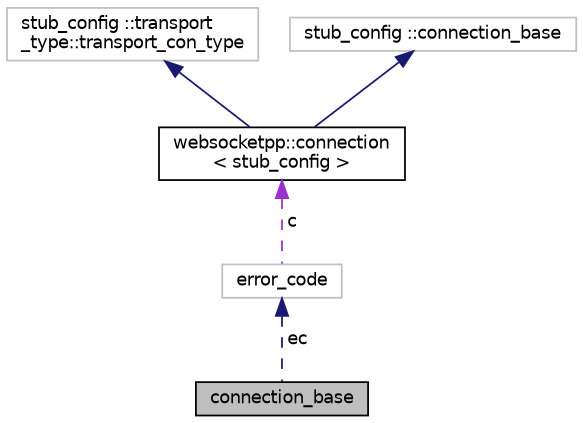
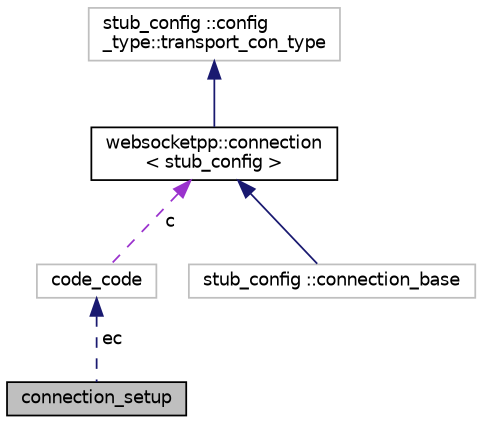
node "stub_config ::transport _type::transport_con_type": label "stub_config ::transport _type::transport_con_type" -> "stub_config ::config _type::transport_con_type"
edge "websocketpp::connection < stub_config >" -> "stub_config ::connection_base": reversed
node "error_code": label "error_code" -> "code_code"
node "connection_base": label "connection_base" -> "connection_setup"
